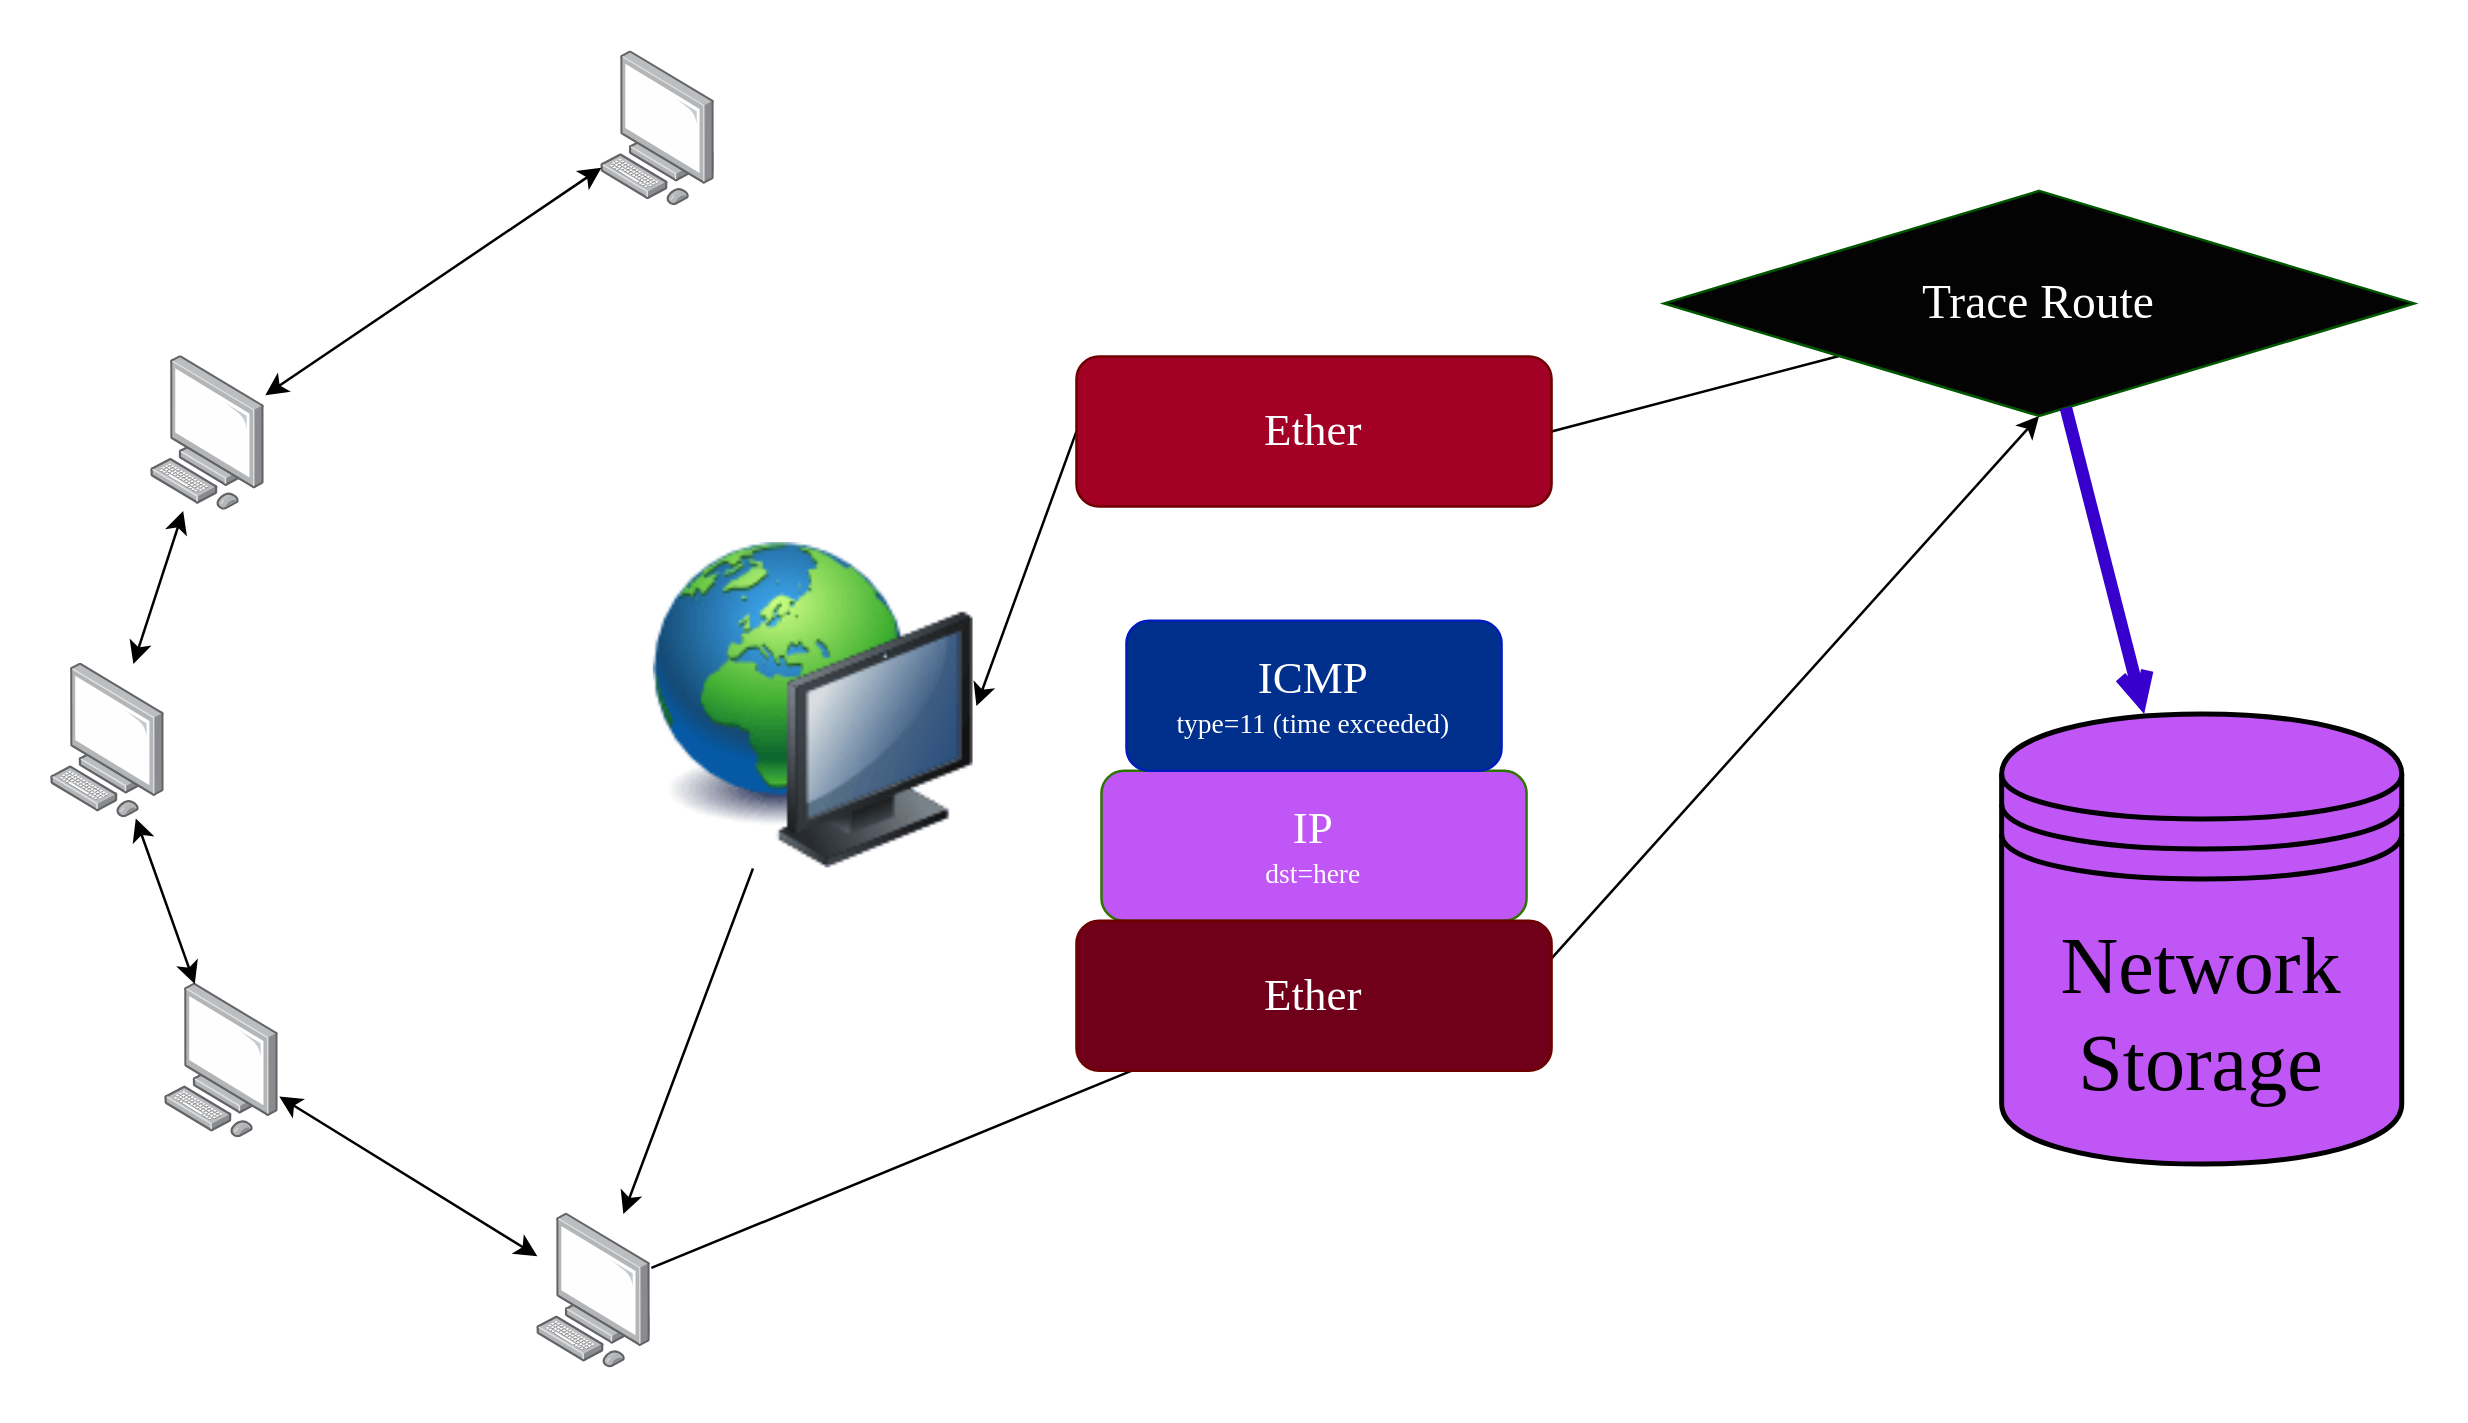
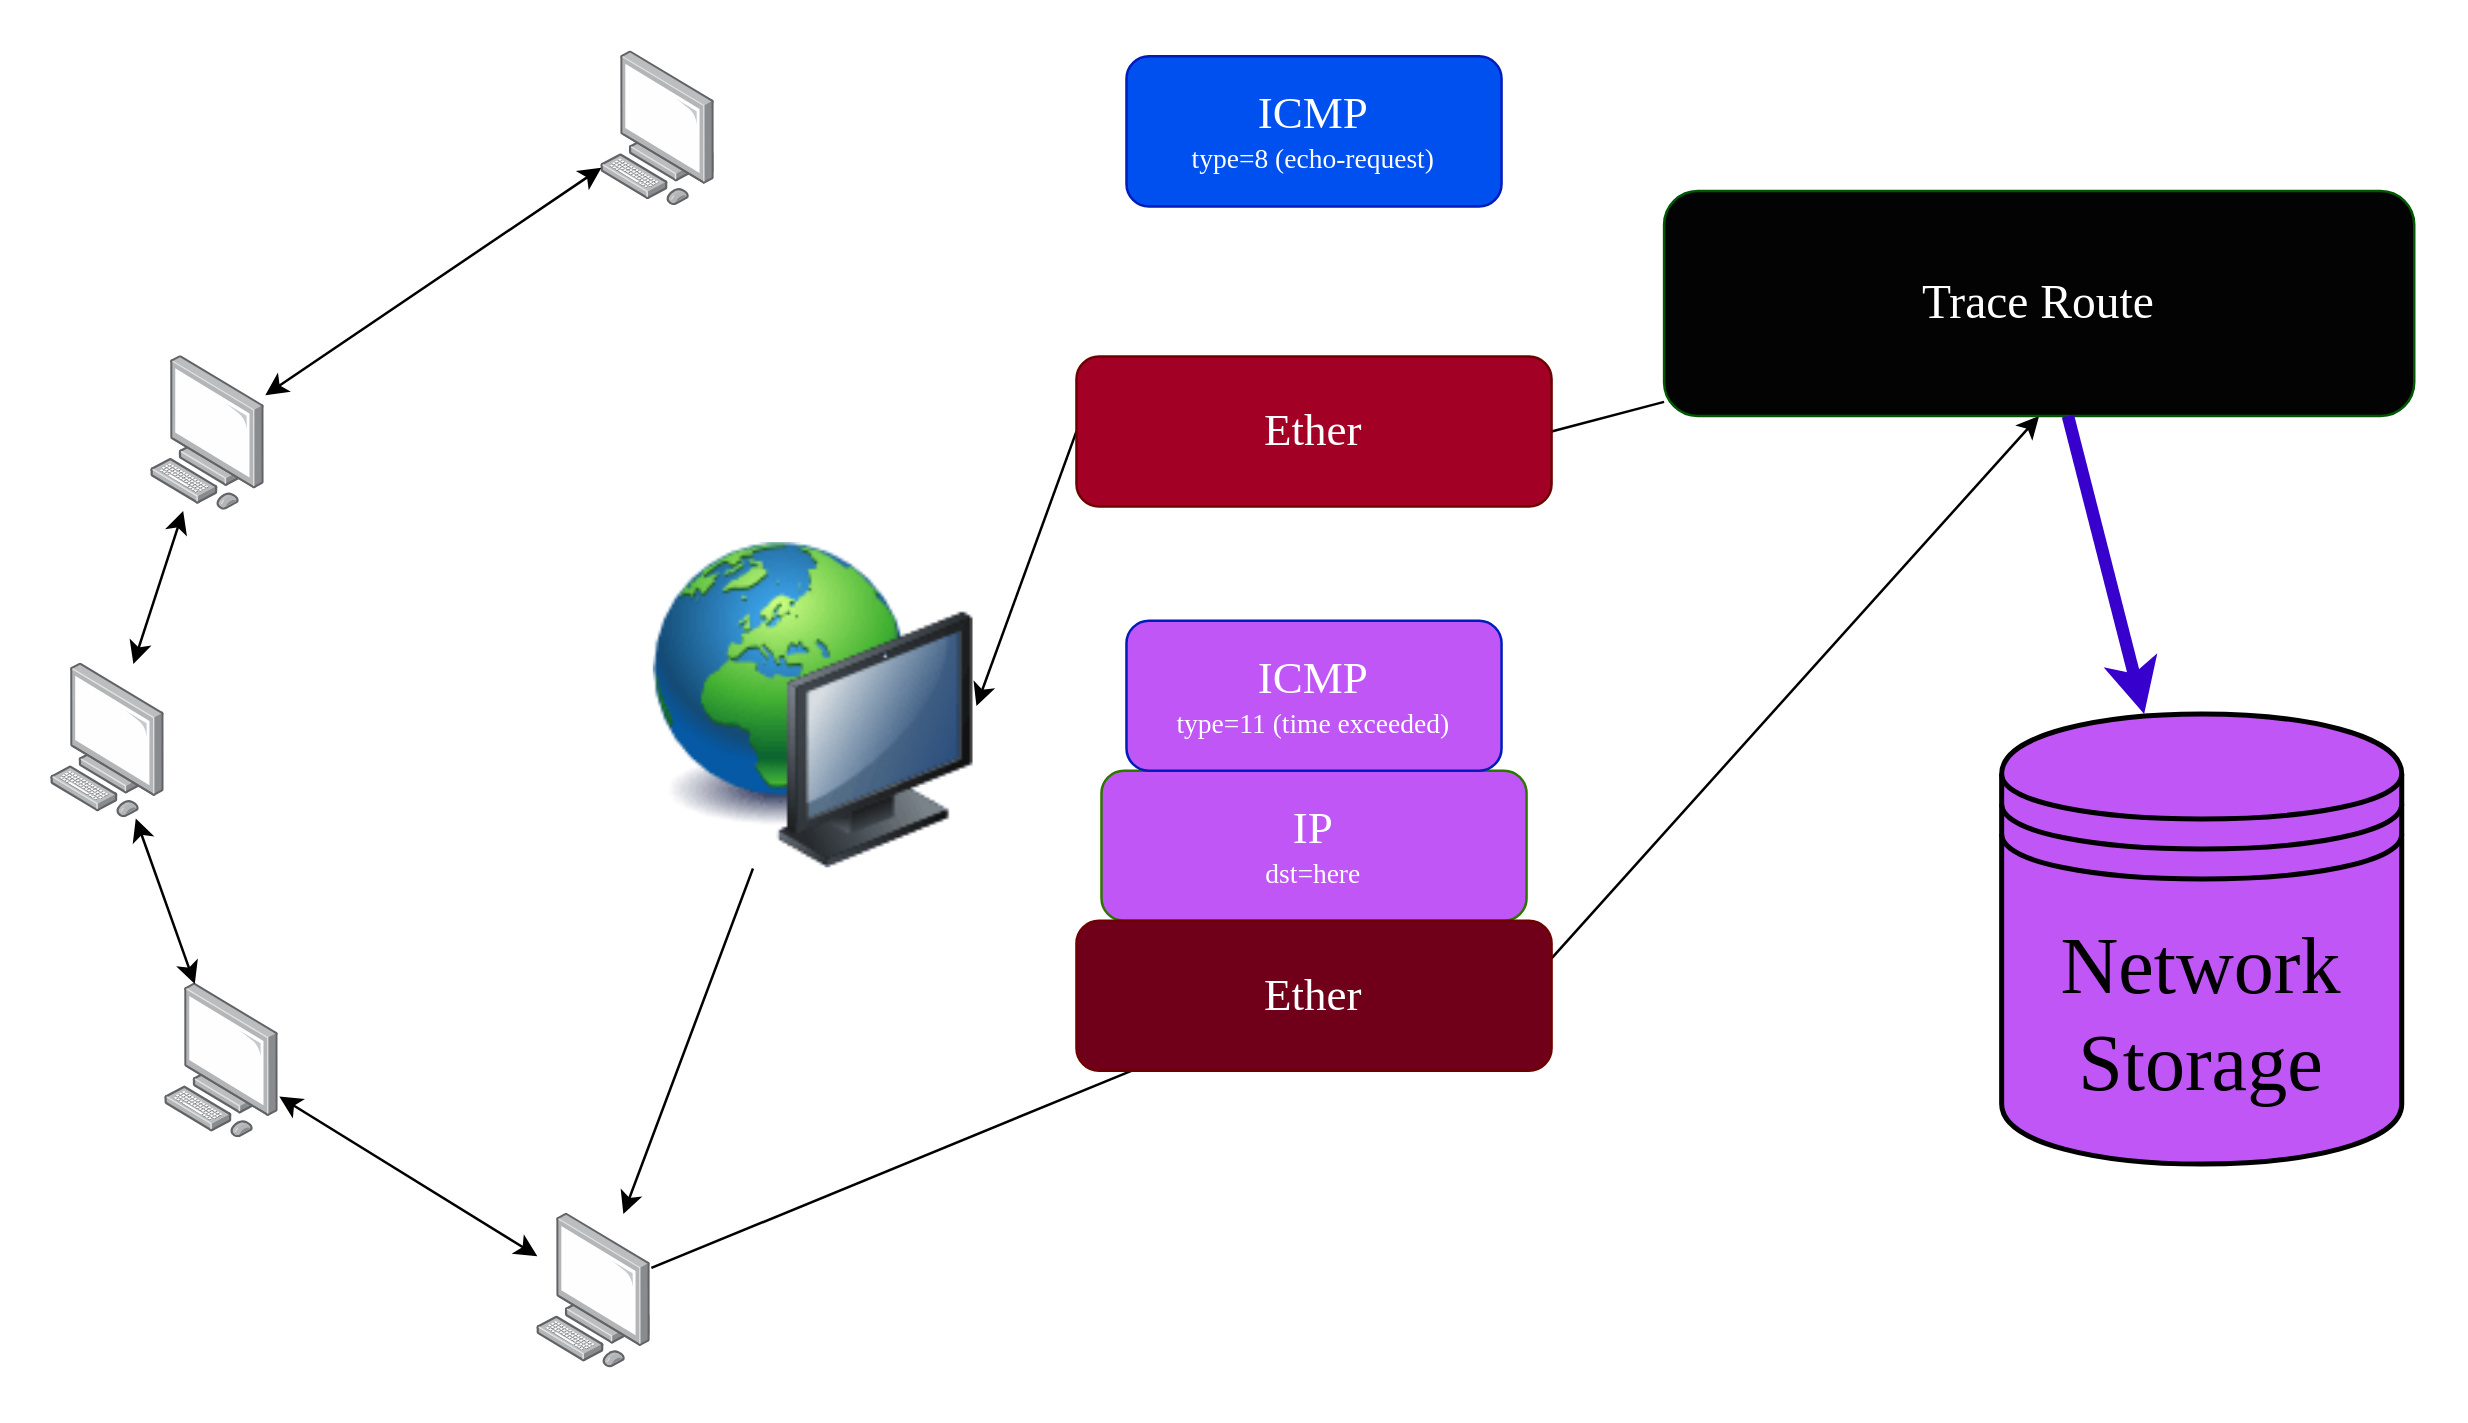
node "ICMP type=8 (echo-request)": added
node "Trace Route": shape diamond -> rounded rectangle
edge "Trace Route" -> "Network Storage": arrowhead open -> classic
node "ICMP type=11 (time exceeded)": fillcolor #002f8c -> #c056f5
